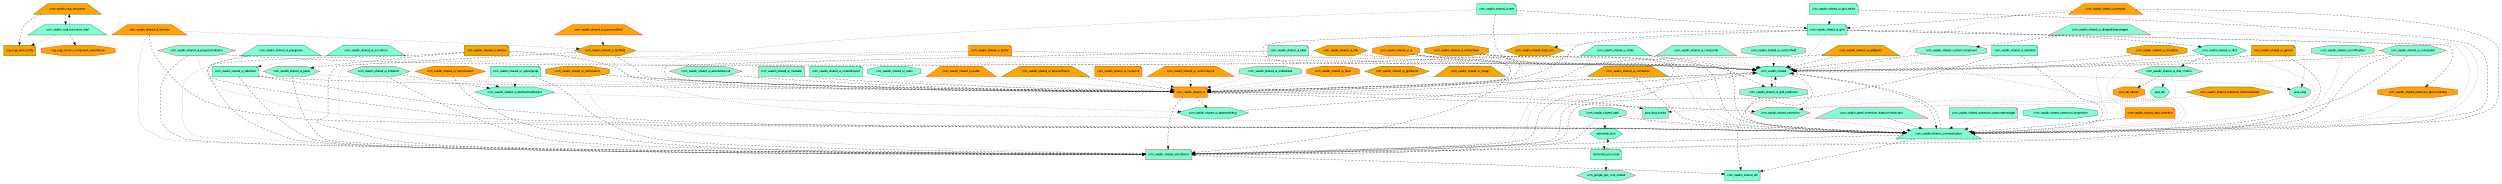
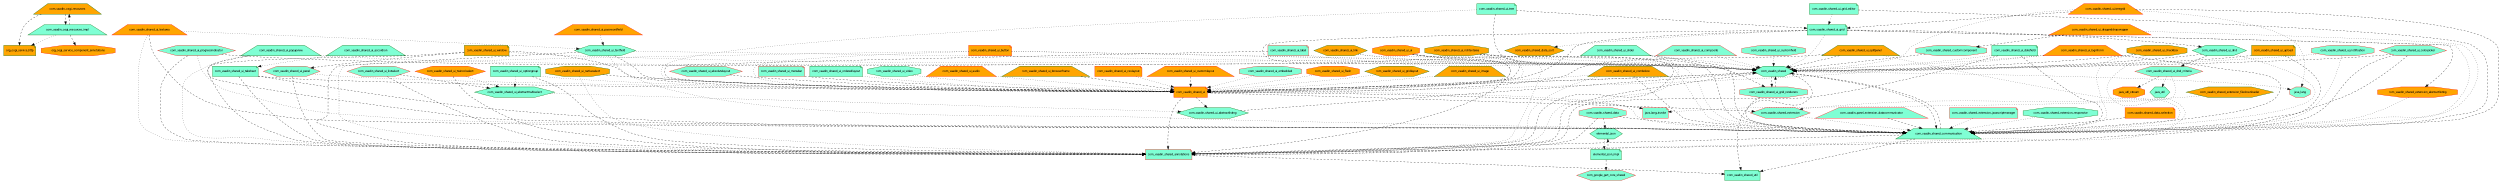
node "com_vaadin_shared_ui_draganddropwrapper": fillcolor aquamarine -> orange
node "com_vaadin_shared_ui_textfield": fillcolor orange -> aquamarine
node "com_vaadin_shared_ui_loginform": added
